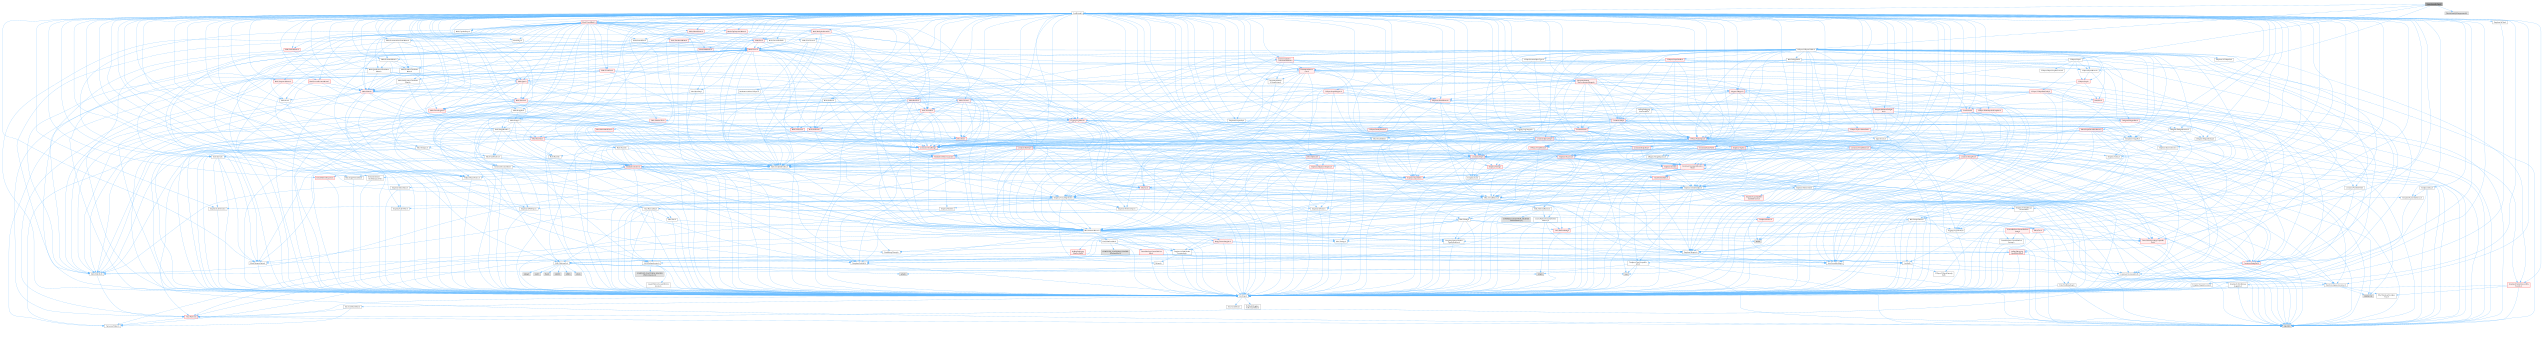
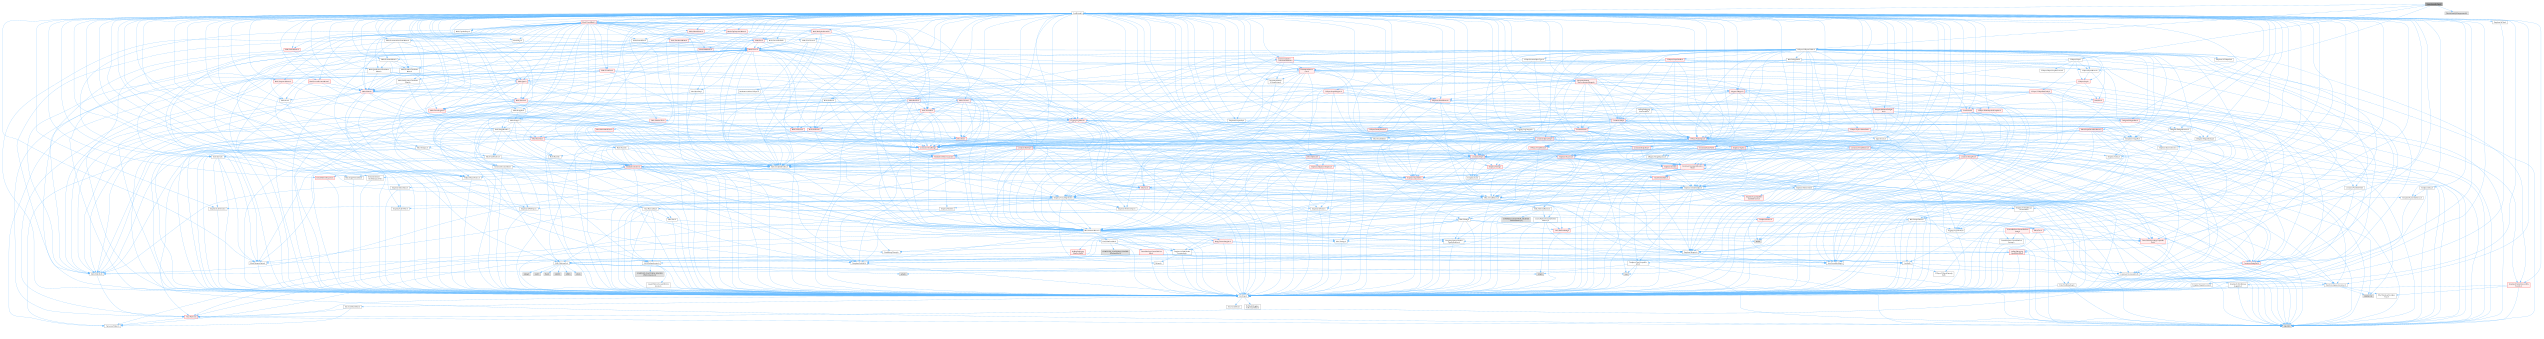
edge "UObject/Object.h" -> "Delegates/DelegateBase.h": now "CoreMinimal.h" -> "Delegates/DelegateBase.h"
